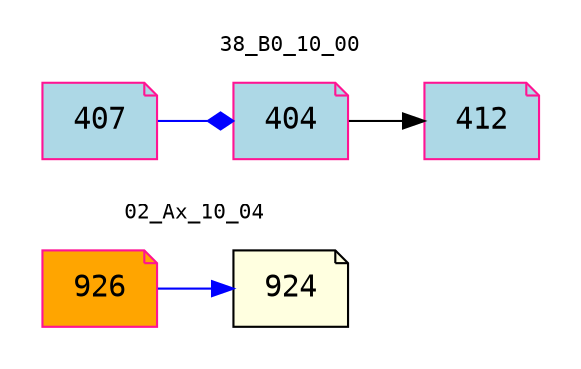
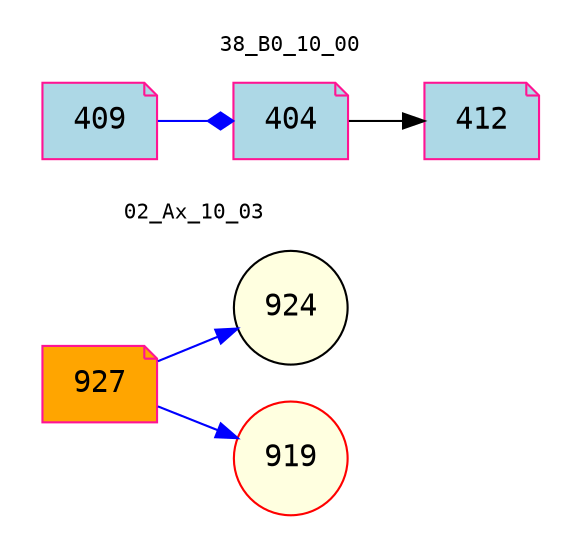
node "407": label "407" -> "409"
cluster "02_Ax_10_04": label "02_Ax_10_04" -> "02_Ax_10_03"
node "926": label "926" -> "927"
node "924": shape note -> circle
node "919": added
